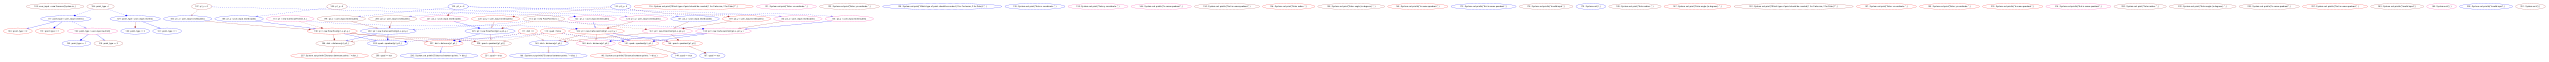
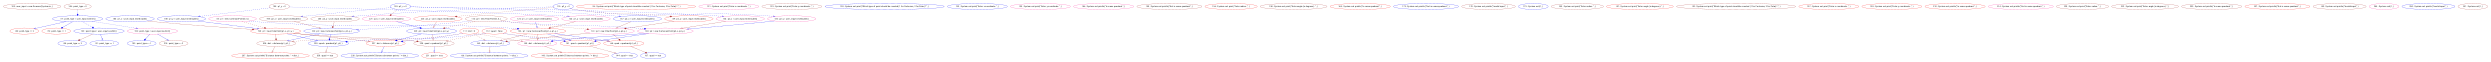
node "107 : p1_x = 0": removed
edge "106 : point_type = 0" -> "129 : point_type = user_input.nextInt()": now "117 : point_type = user_input.nextInt()" -> "129 : point_type = user_input.nextInt()"
